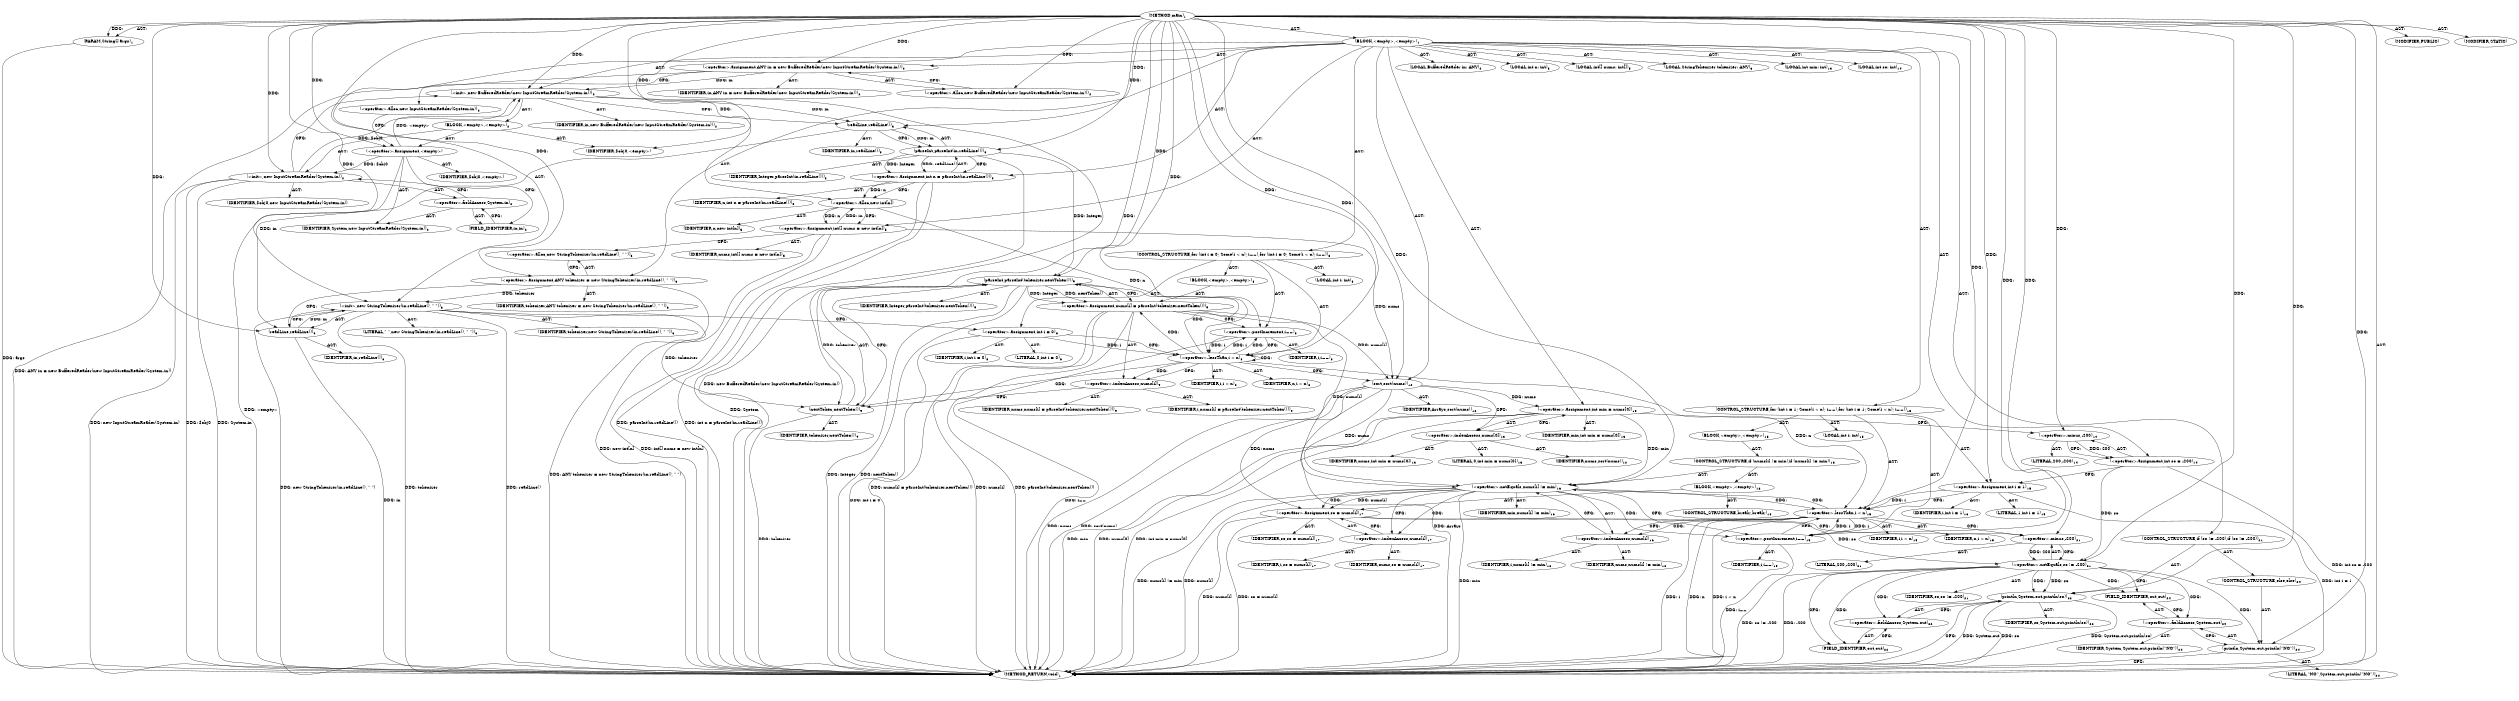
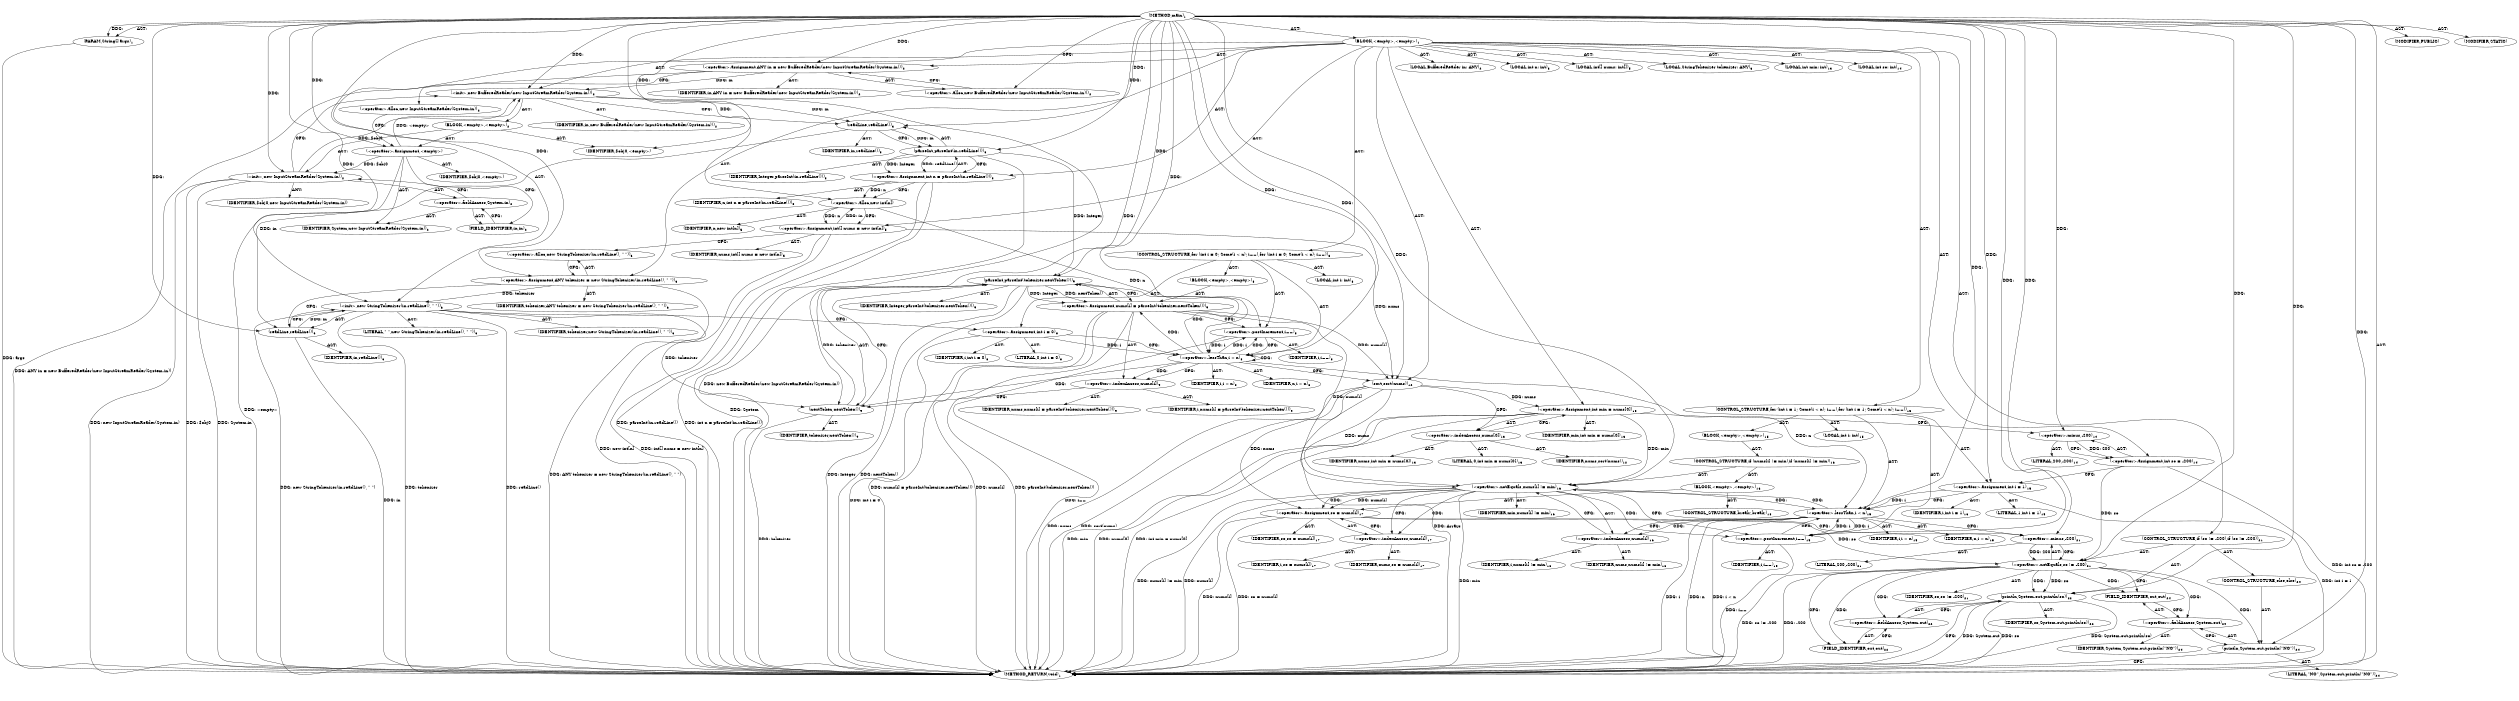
edge "(<init>,new InputStreamReader(System.in))" -> "(IDENTIFIER,$obj0,new InputStreamReader(System.in))": label "AST: " -> "ANY: "
node "(IDENTIFIER,Arrays,sort(nums))": removed
edge "(CONTROL_STRUCTURE,if (so != -200),if (so != -200))" -> "(<operator>.notEquals,so != -200)": added, label "AST:"
